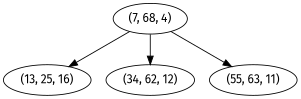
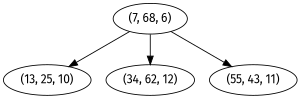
node "(7, 68, 4)": label "(7, 68, 4)" -> "(7, 68, 6)"
node "(13, 25, 16)": label "(13, 25, 16)" -> "(13, 25, 10)"
node "(55, 63, 11)": label "(55, 63, 11)" -> "(55, 43, 11)"
